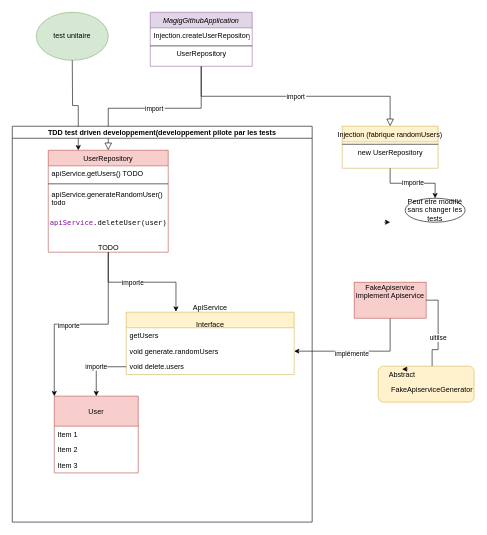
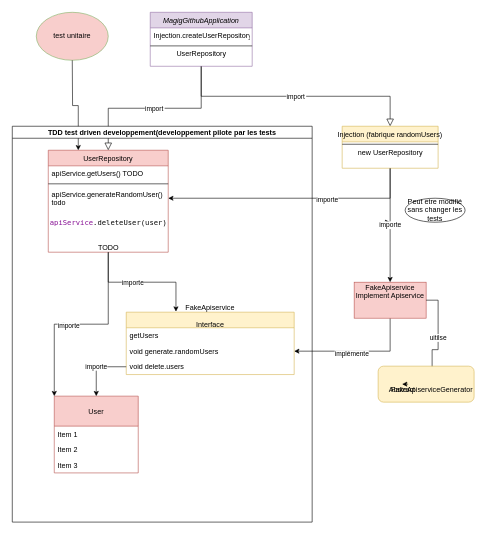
node "test unitaire": fillcolor #d5e8d4 -> #f8cecc
edge "Injection (fabrique randomUsers)" -> "Peut etre modifié sans changer les tests": now "Injection (fabrique randomUsers)" -> "FakeApiservice Implement Apiservice"
edge "Injection (fabrique randomUsers)" -> "apiService.generateRandomUser() todo": added, label "importe"
node "ApiService Interface": label "ApiService Interface" -> "FakeApiservice Interface"
node "Abstract": moved (402, 375) -> (402, 390)
